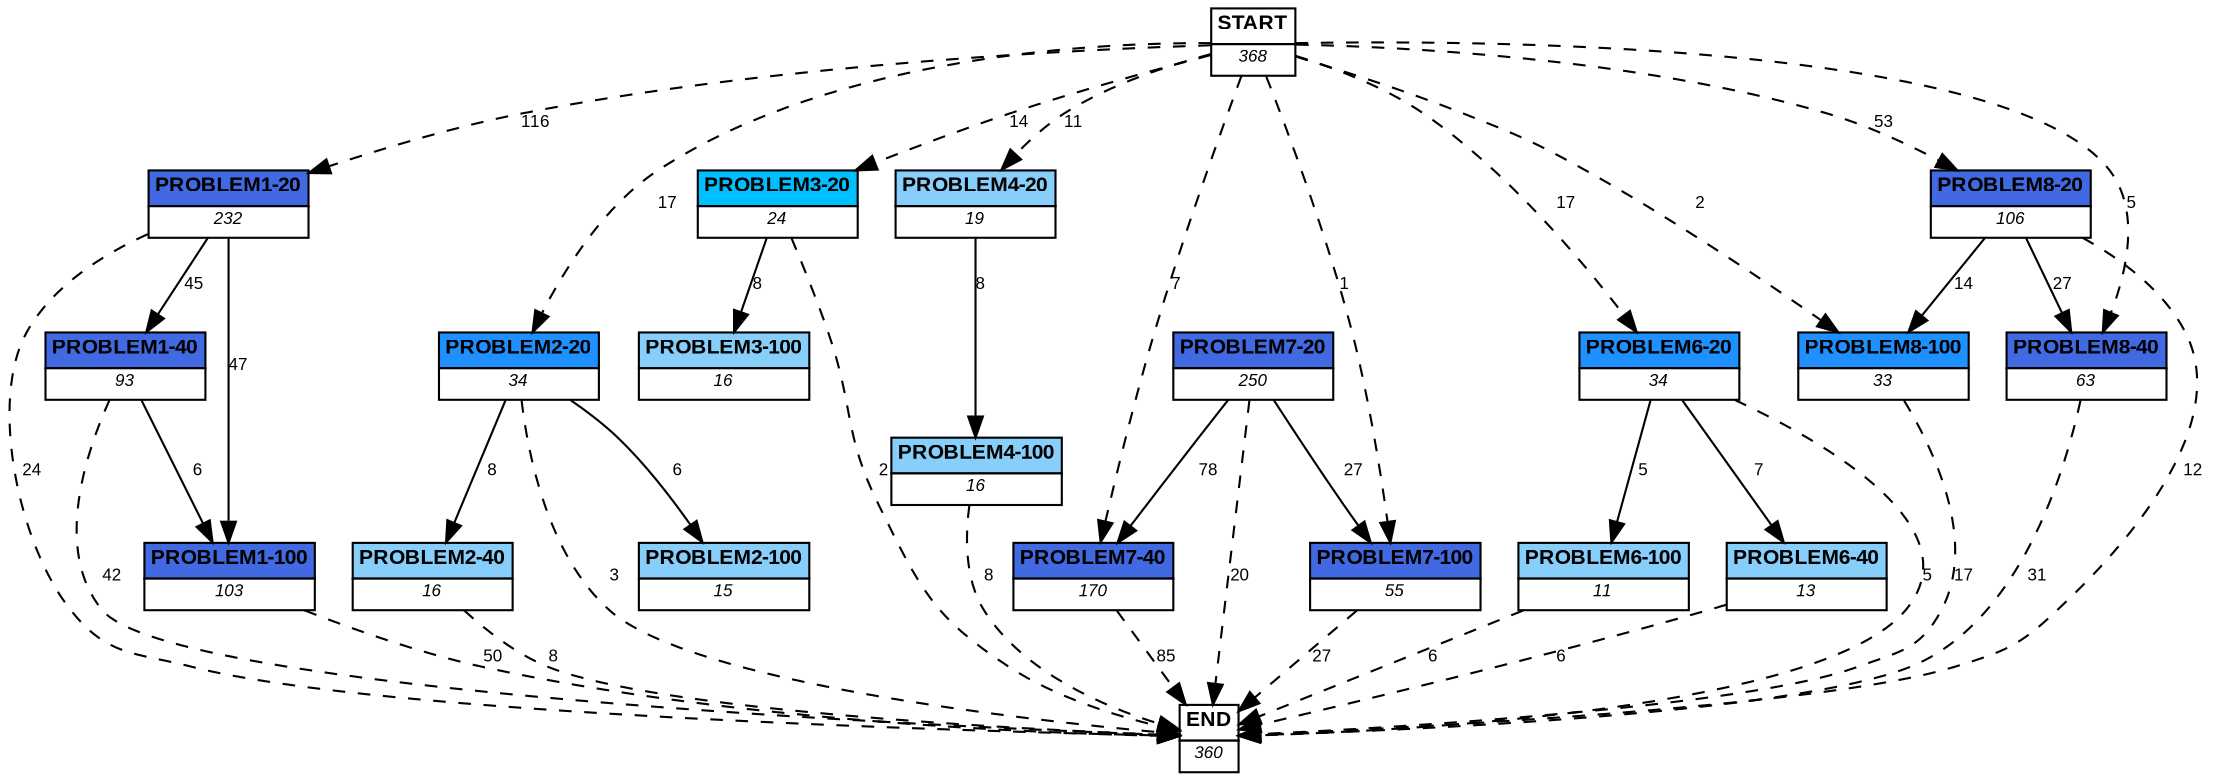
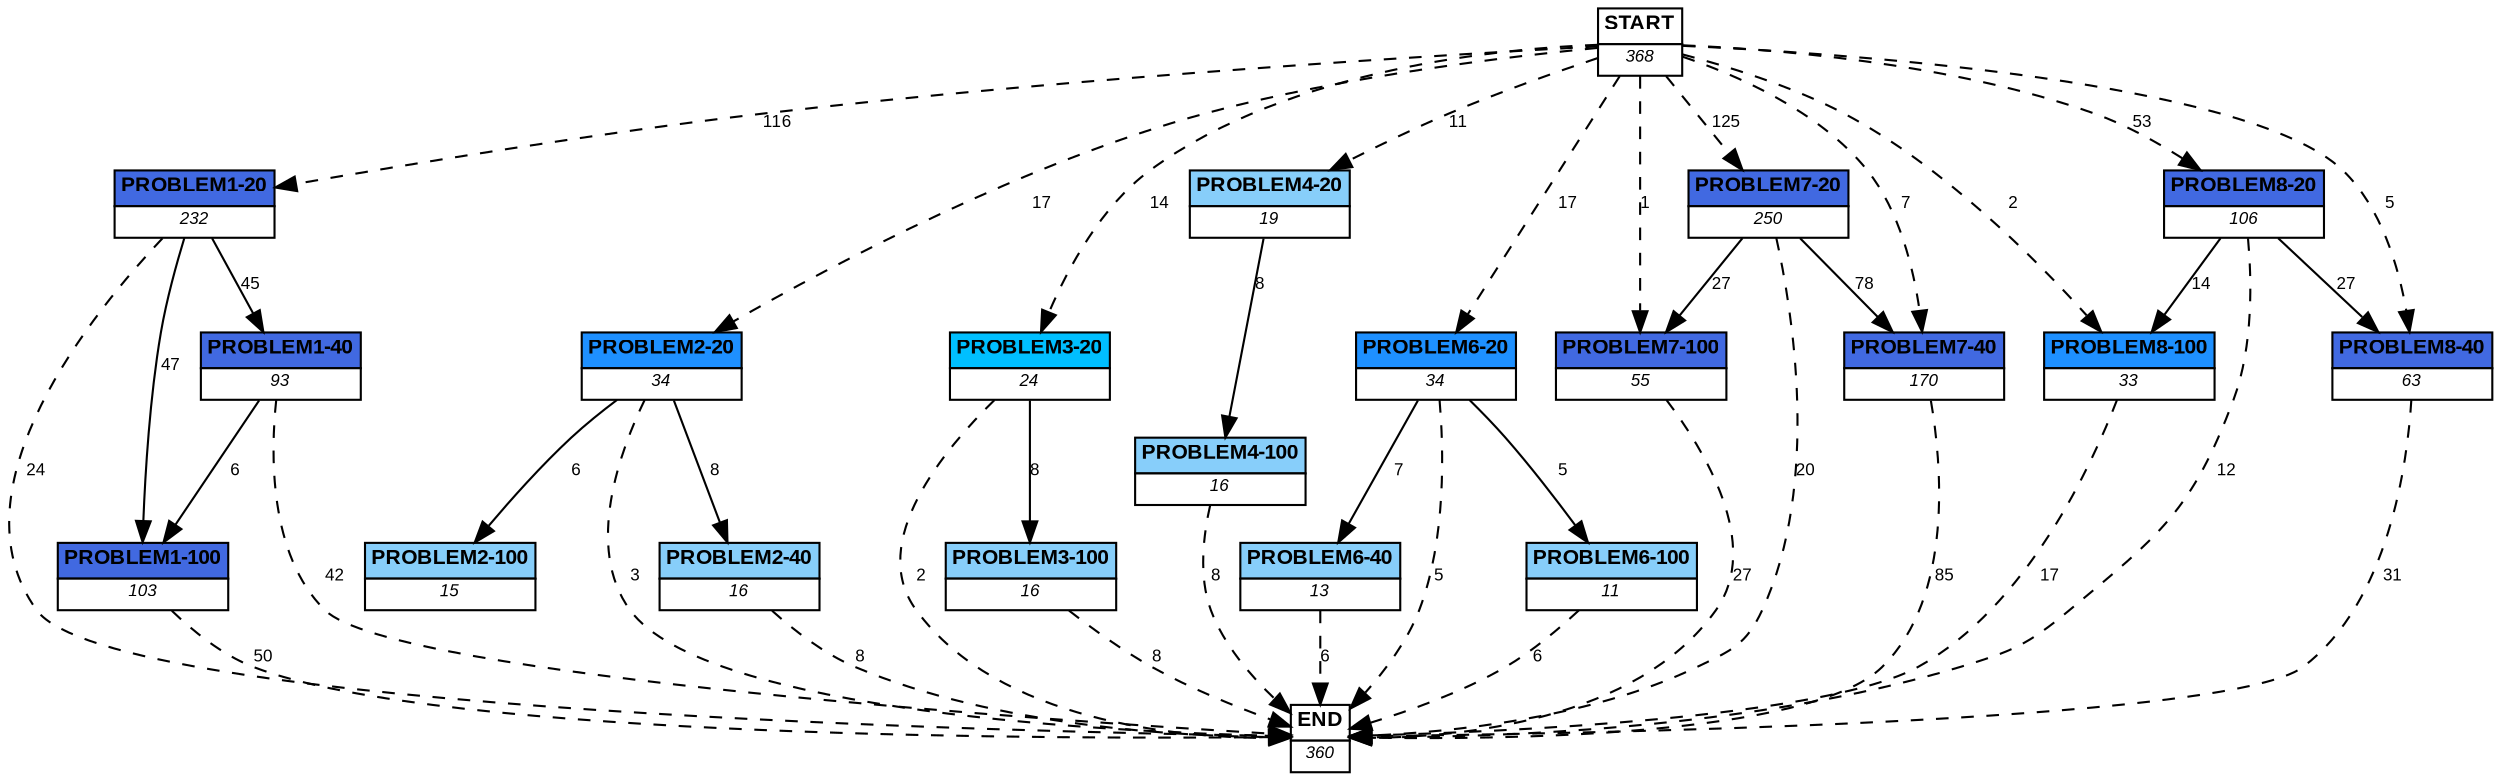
edge "START" -> "PROBLEM7-20": added, label "125"
edge "PROBLEM3-100" -> "END": added, label "8"
